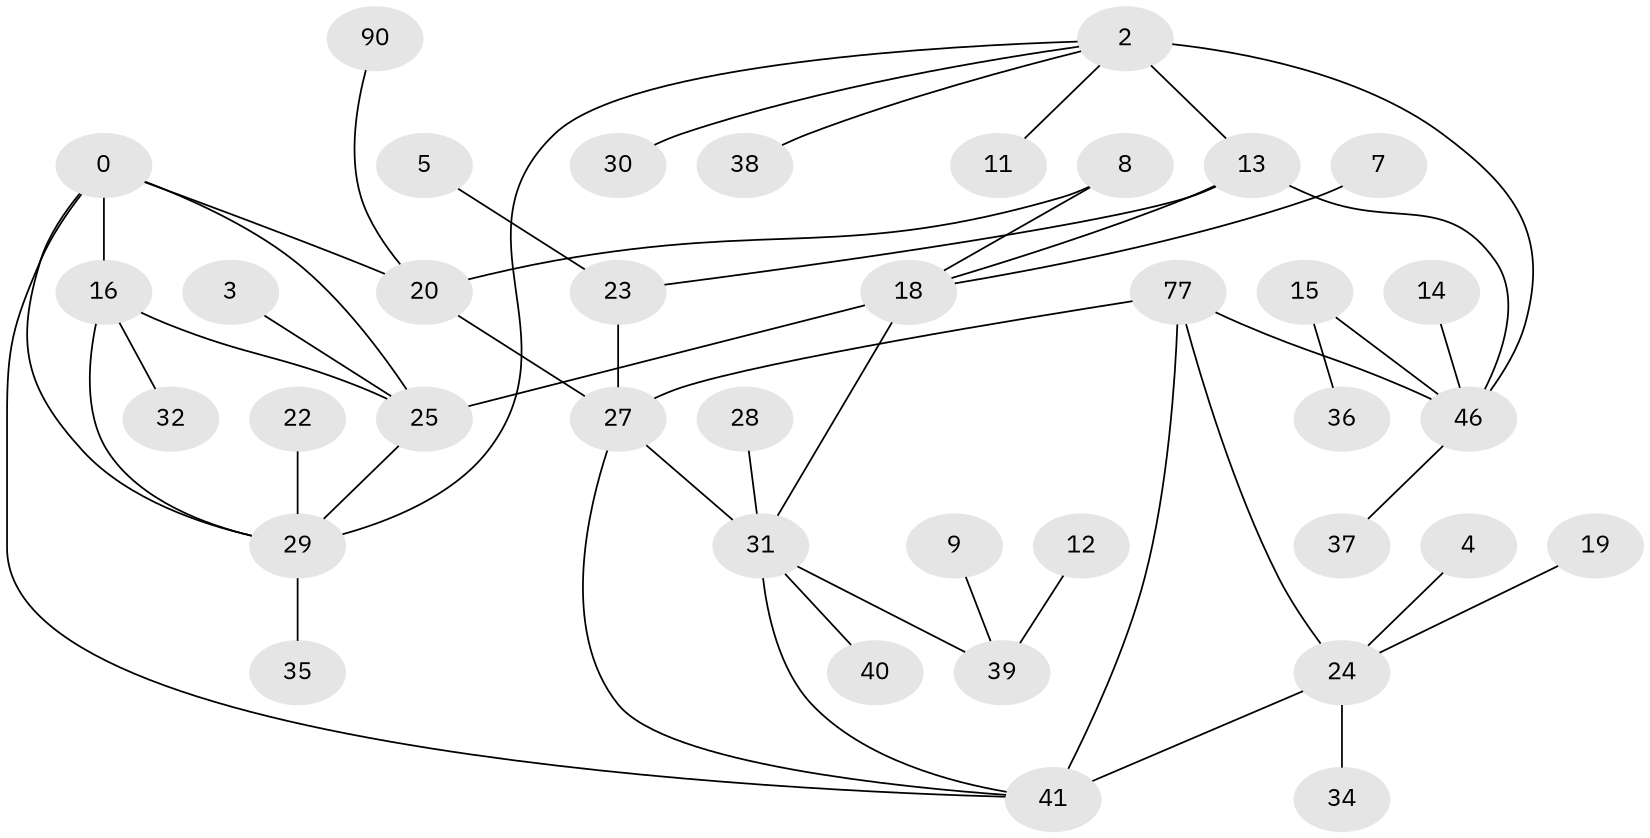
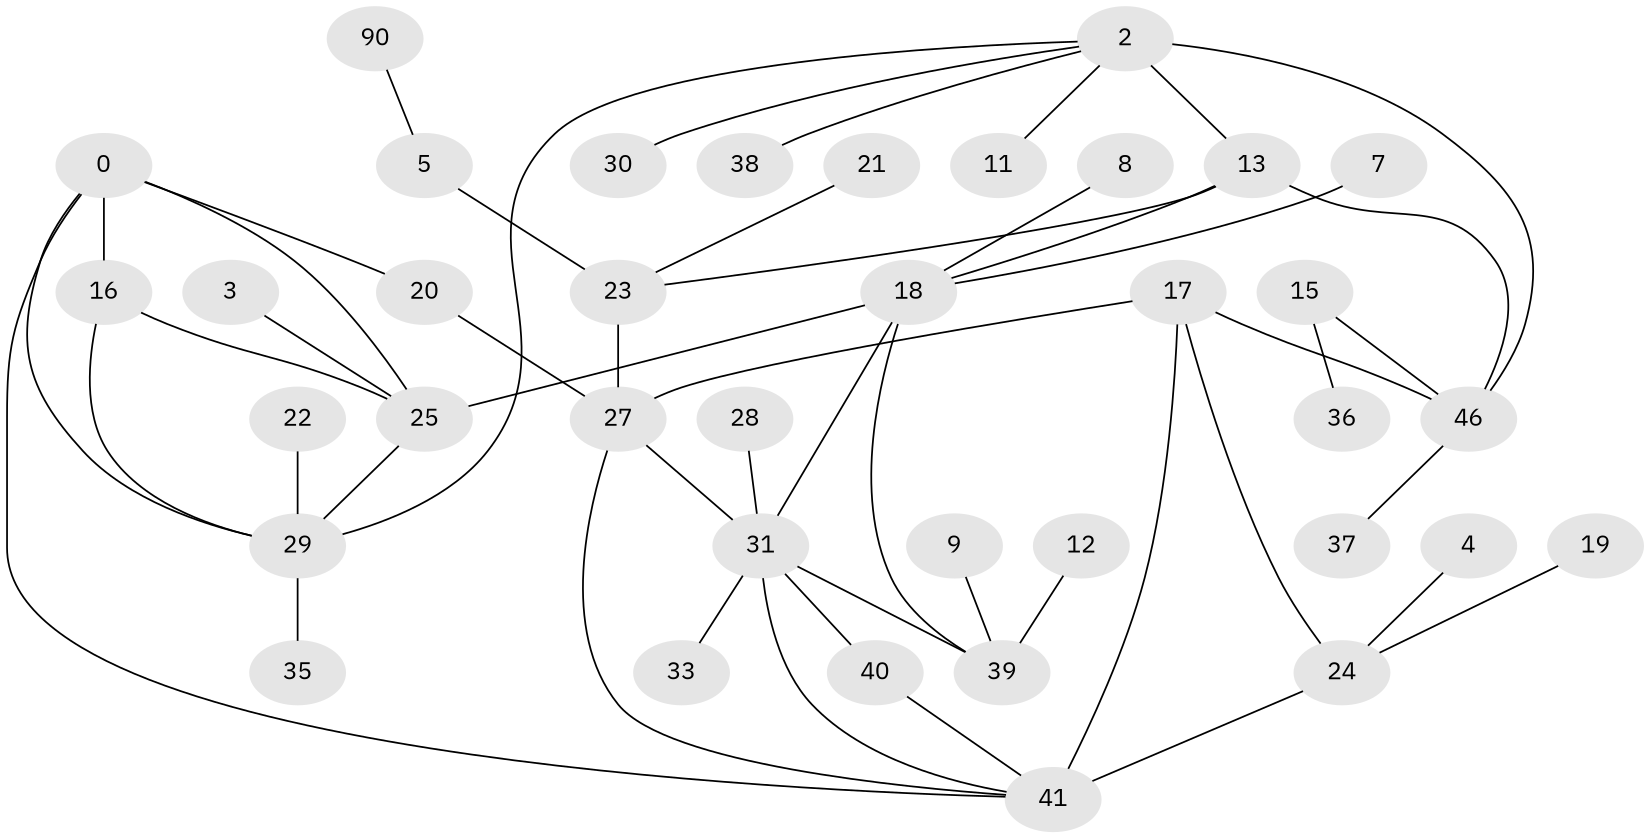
node "21": added
edge "90" -- "20": now "90" -- "5"
edge "8" -- "20": removed
node "77": label "77" -> "17"
node "14": removed
node "32": removed
edge "18" -- "39": added
node "33": added
edge "40" -- "41": added
node "34": removed
